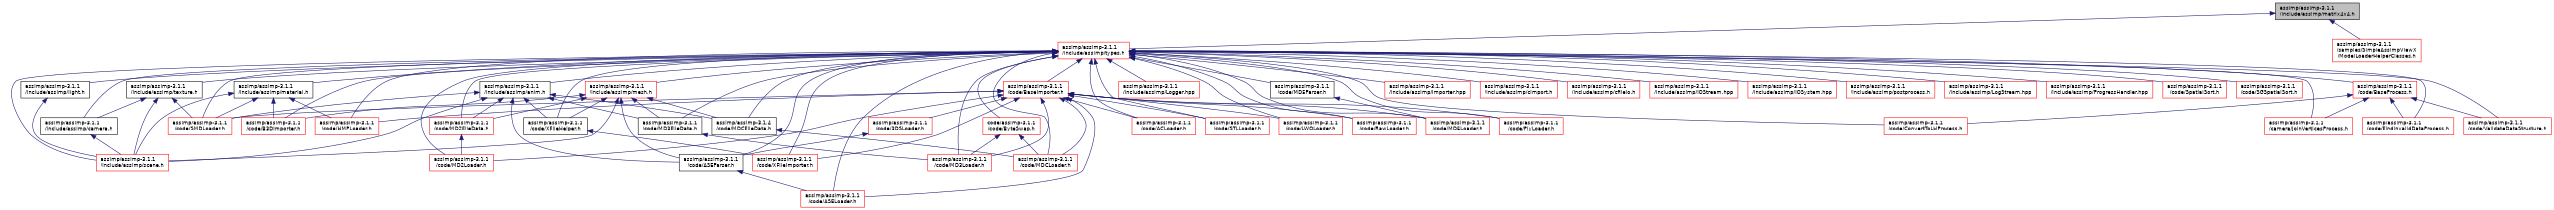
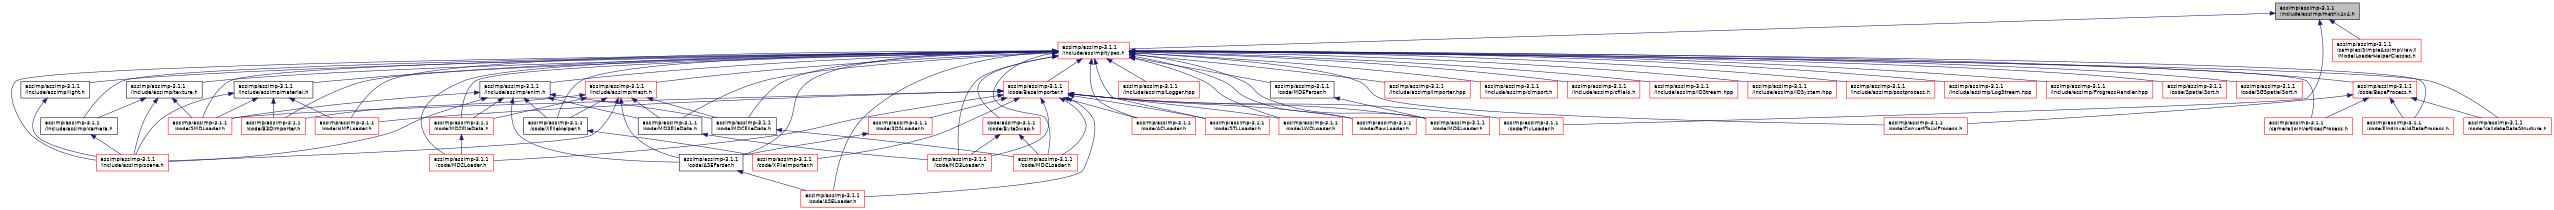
edge "assimp/assimp-3.1.1 /code/XFileImporter.h" -> "assimp/assimp-3.1.1 /include/assimp/types.h": removed
edge "assimp/assimp-3.1.1 /code/PlyLoader.h" -> "assimp/assimp-3.1.1 /include/assimp/types.h": now "assimp/assimp-3.1.1 /code/PlyLoader.h" -> "assimp/assimp-3.1.1 /include/assimp/matrix4x4.h"
node "assimp/assimp-3.1.4 /code/MDCFileData.h": label "assimp/assimp-3.1.4 /code/MDCFileData.h" -> "assimp/assimp-3.1.1 /code/MDCFileData.h"
